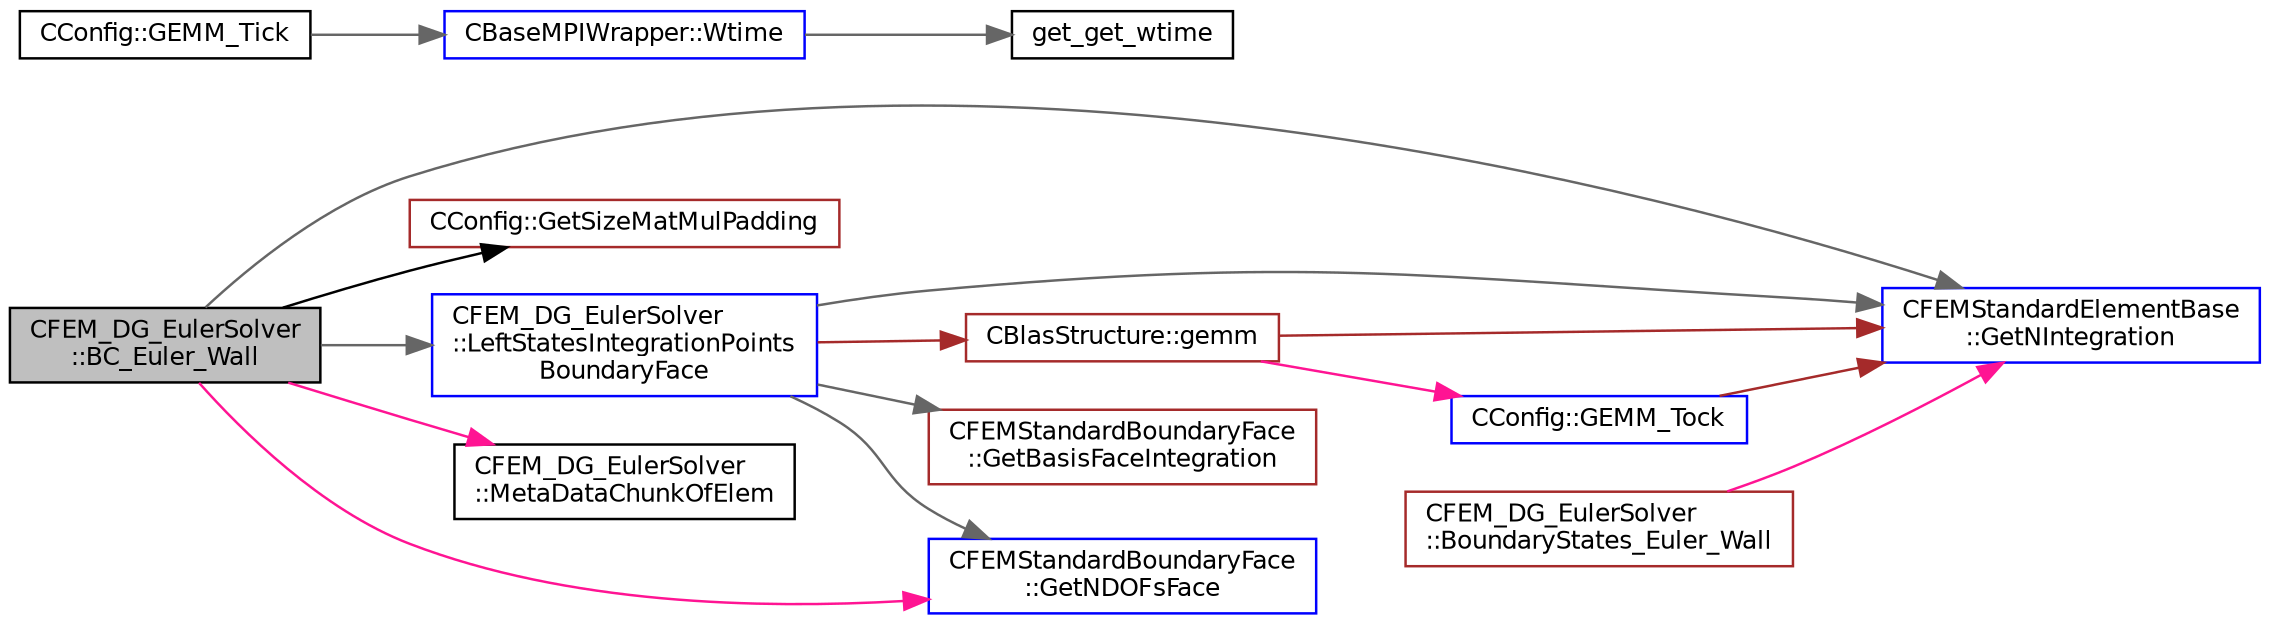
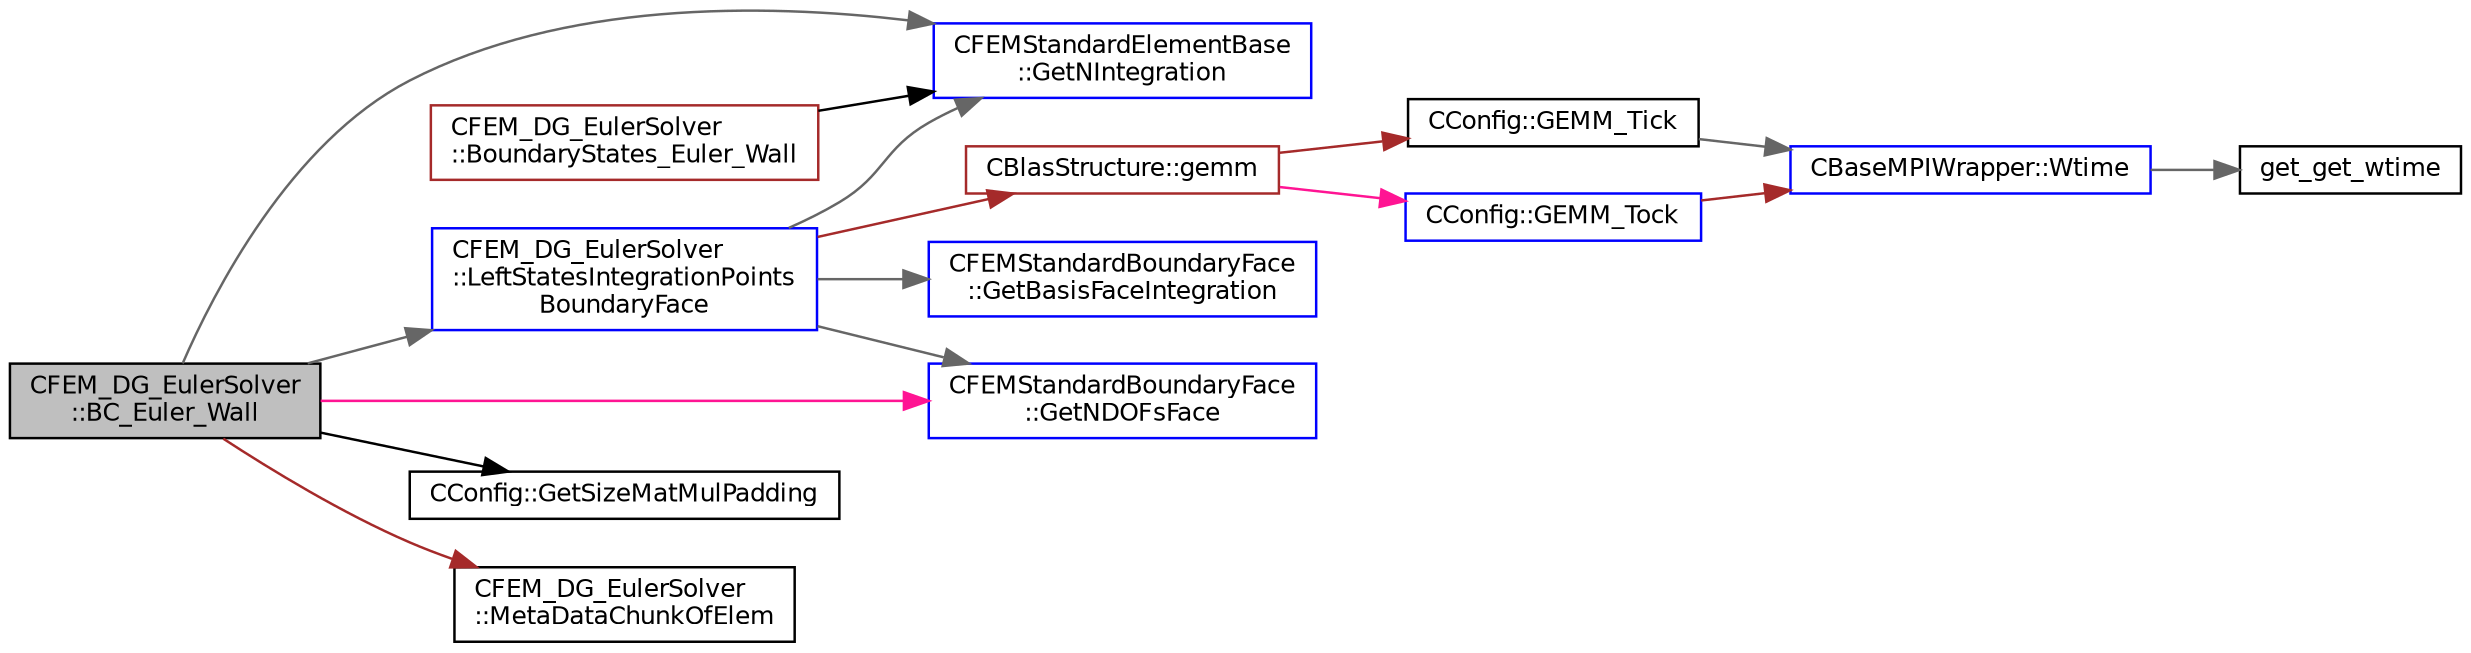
node "CConfig::GetSizeMatMulPadding": color brown -> black
edge "CBlasStructure::gemm" -> "CFEMStandardElementBase ::GetNIntegration": now "CBlasStructure::gemm" -> "CConfig::GEMM_Tick"
edge "CConfig::GEMM_Tock" -> "CFEMStandardElementBase ::GetNIntegration": now "CConfig::GEMM_Tock" -> "CBaseMPIWrapper::Wtime"
edge "CFEM_DG_EulerSolver ::BC_Euler_Wall" -> "CFEM_DG_EulerSolver ::MetaDataChunkOfElem": color deeppink -> brown
edge "CFEM_DG_EulerSolver ::BoundaryStates_Euler_Wall" -> "CFEMStandardElementBase ::GetNIntegration": color deeppink -> black
node "CFEMStandardBoundaryFace ::GetBasisFaceIntegration": color brown -> blue
